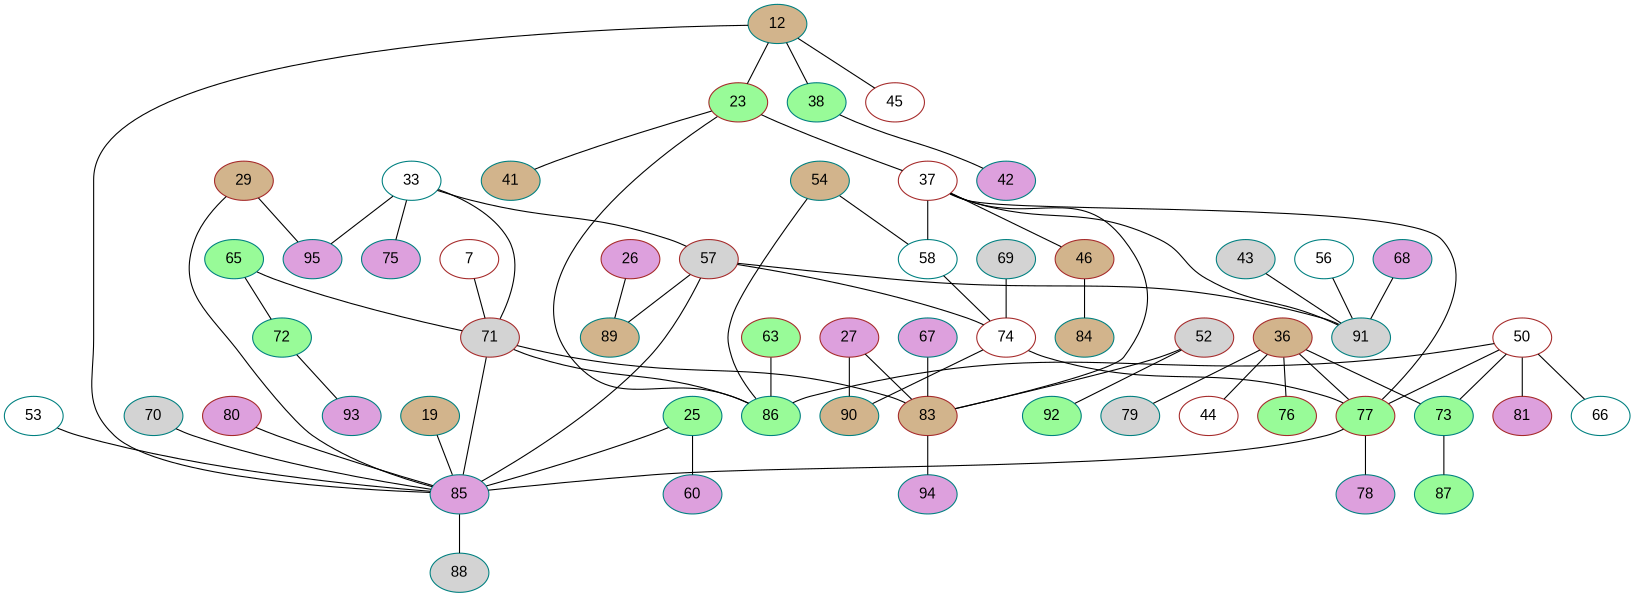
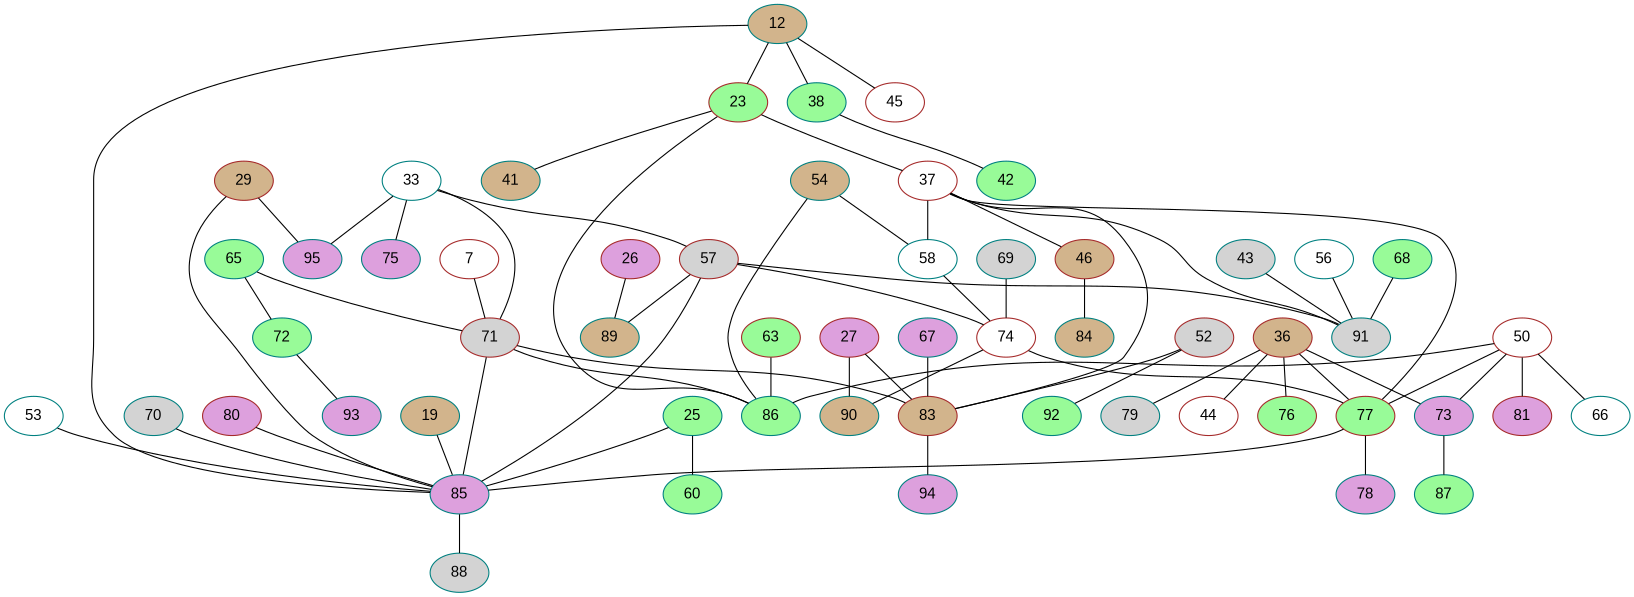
node "42": fillcolor plum -> palegreen
node "68": fillcolor plum -> palegreen
node "73": fillcolor palegreen -> plum
node "60": fillcolor plum -> palegreen
